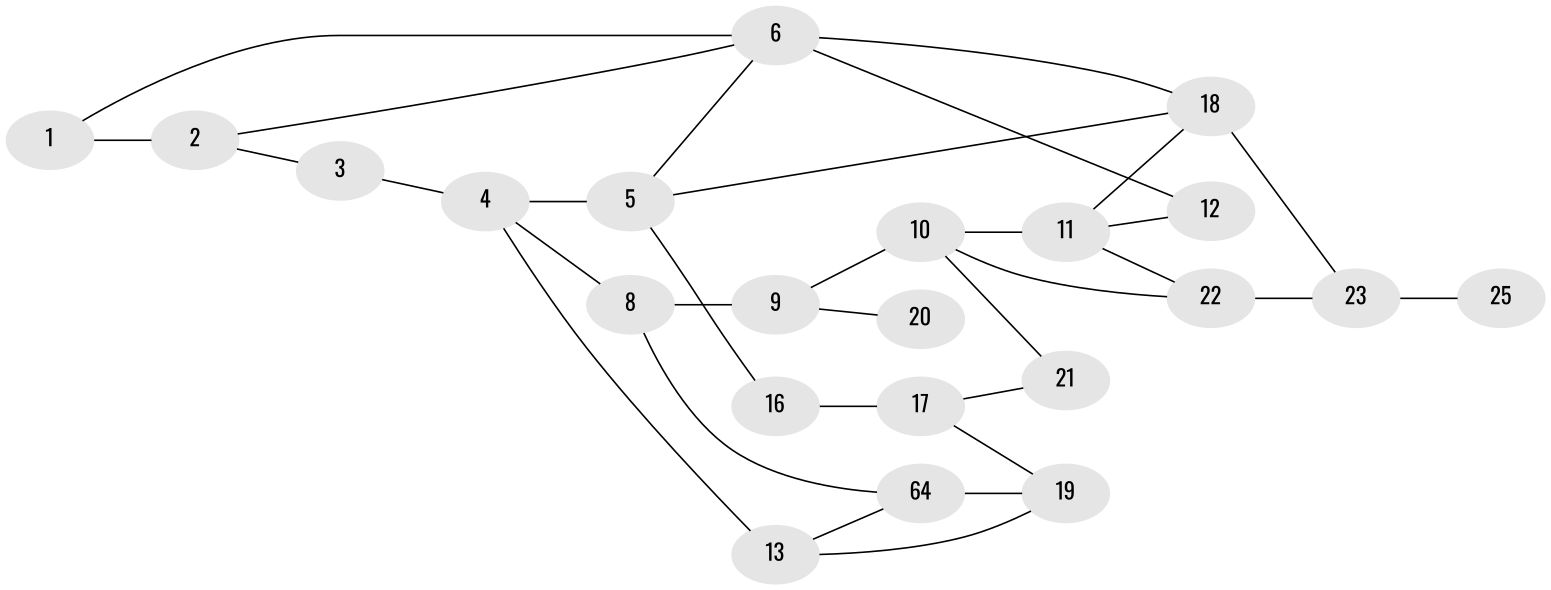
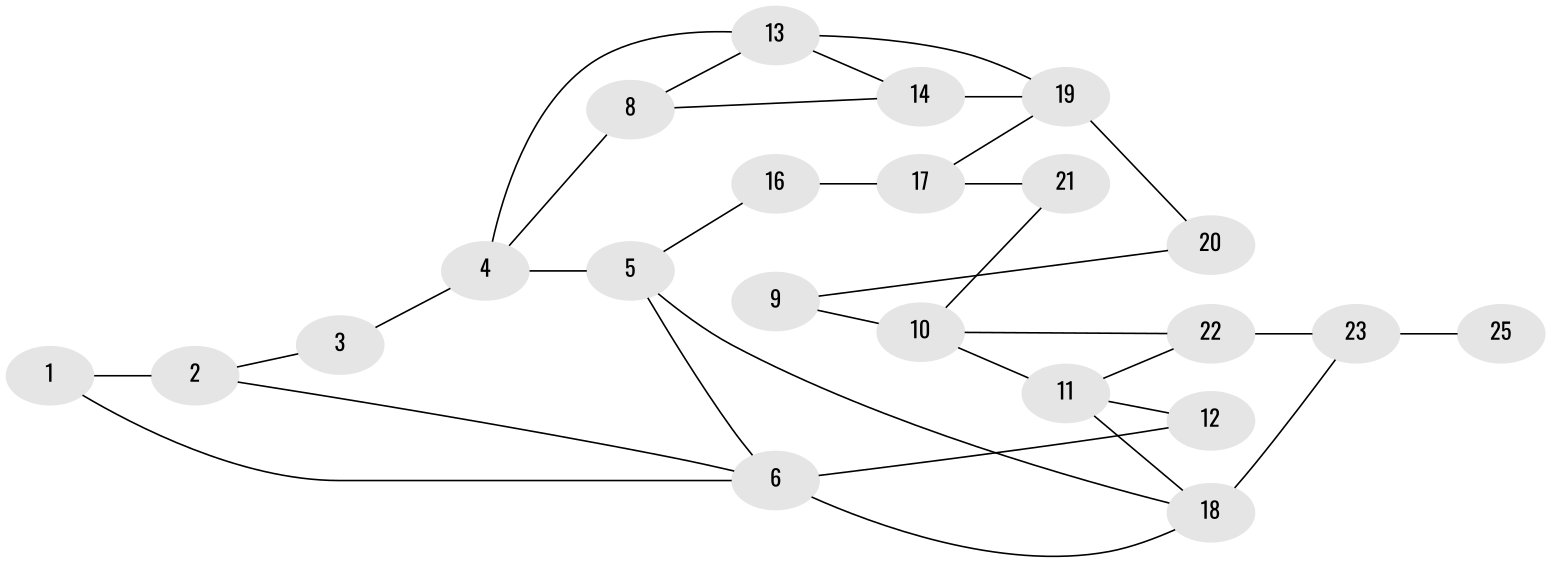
edge "19" -- "20": added
edge "8" -- "9": now "8" -- "13"
node "64": label "64" -> "14"
